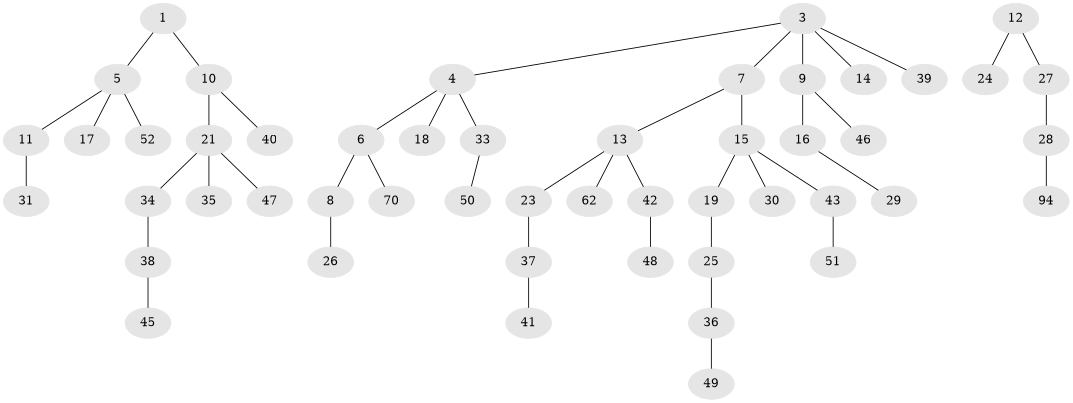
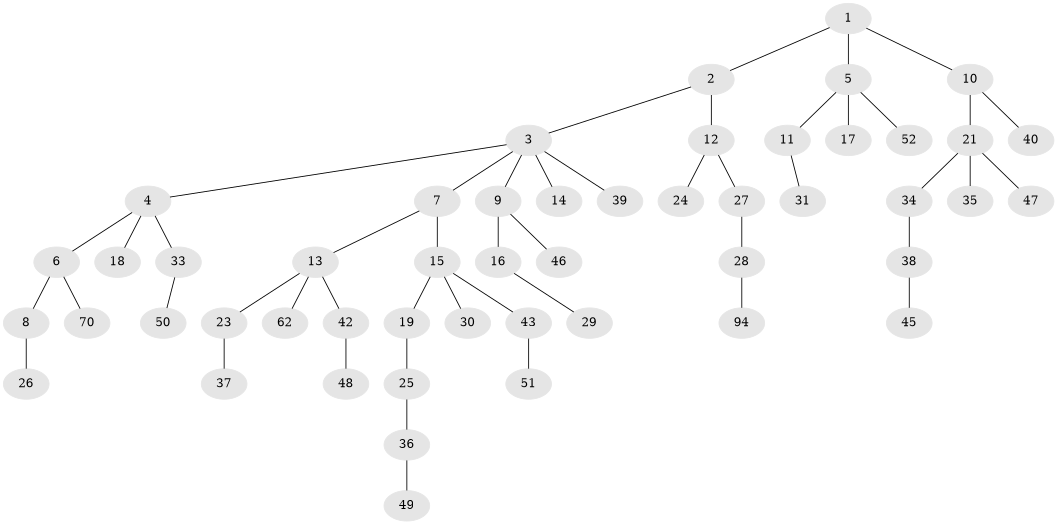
node "2": added
node "41": removed
